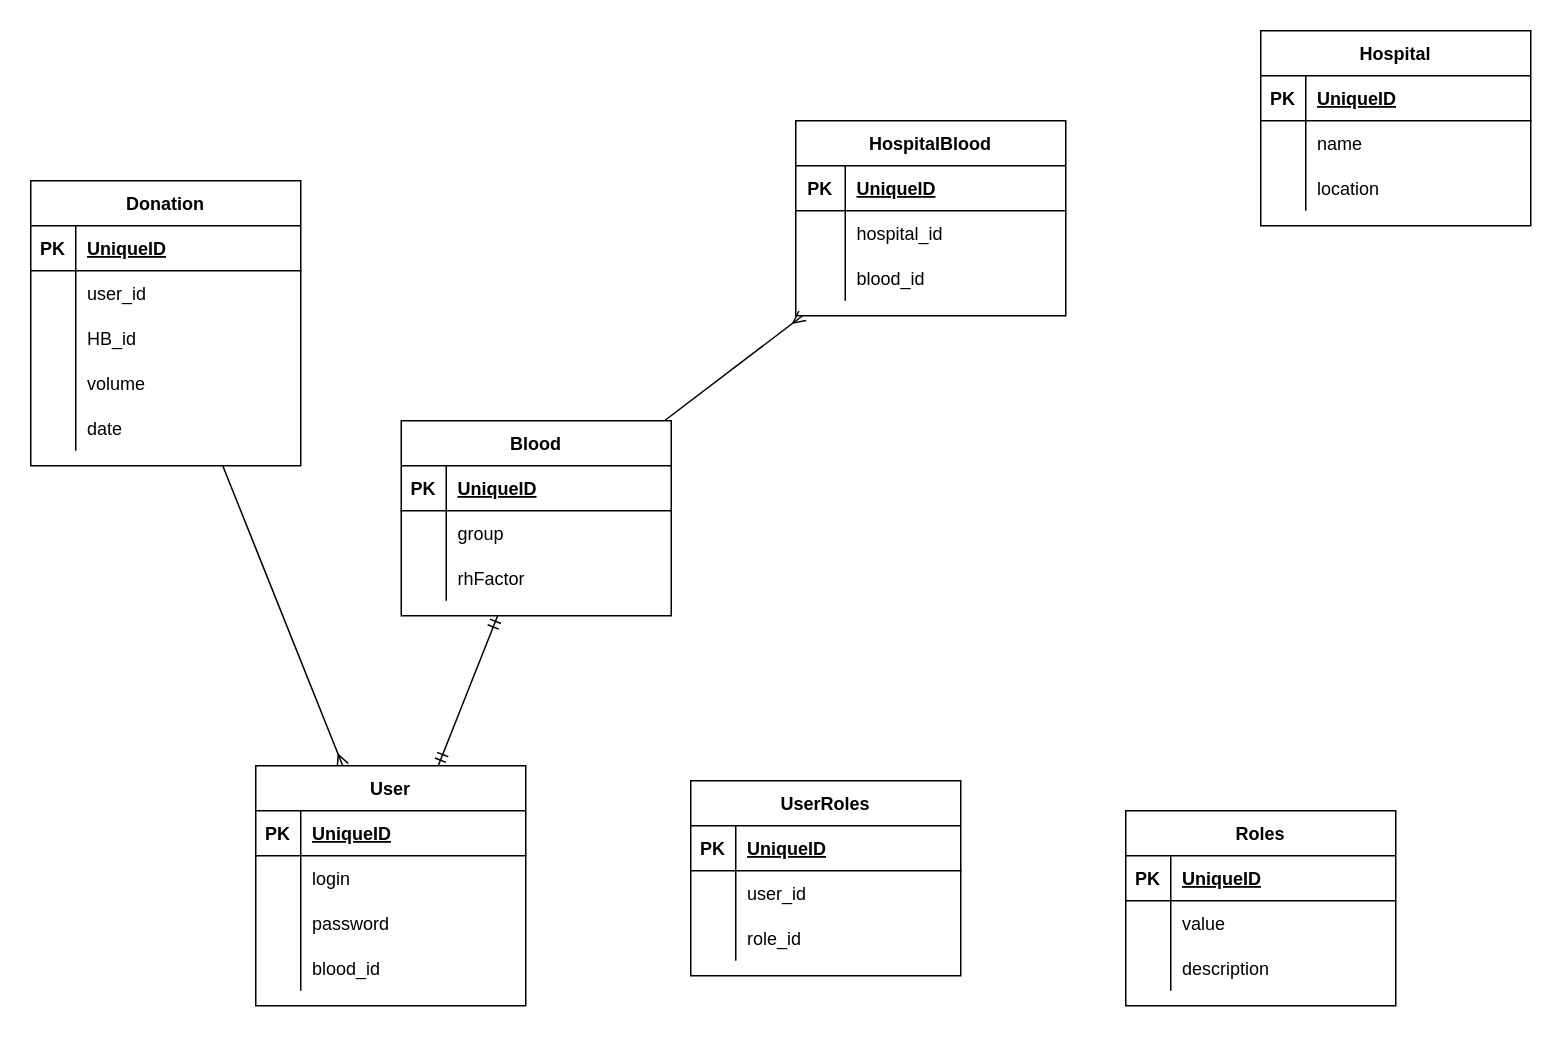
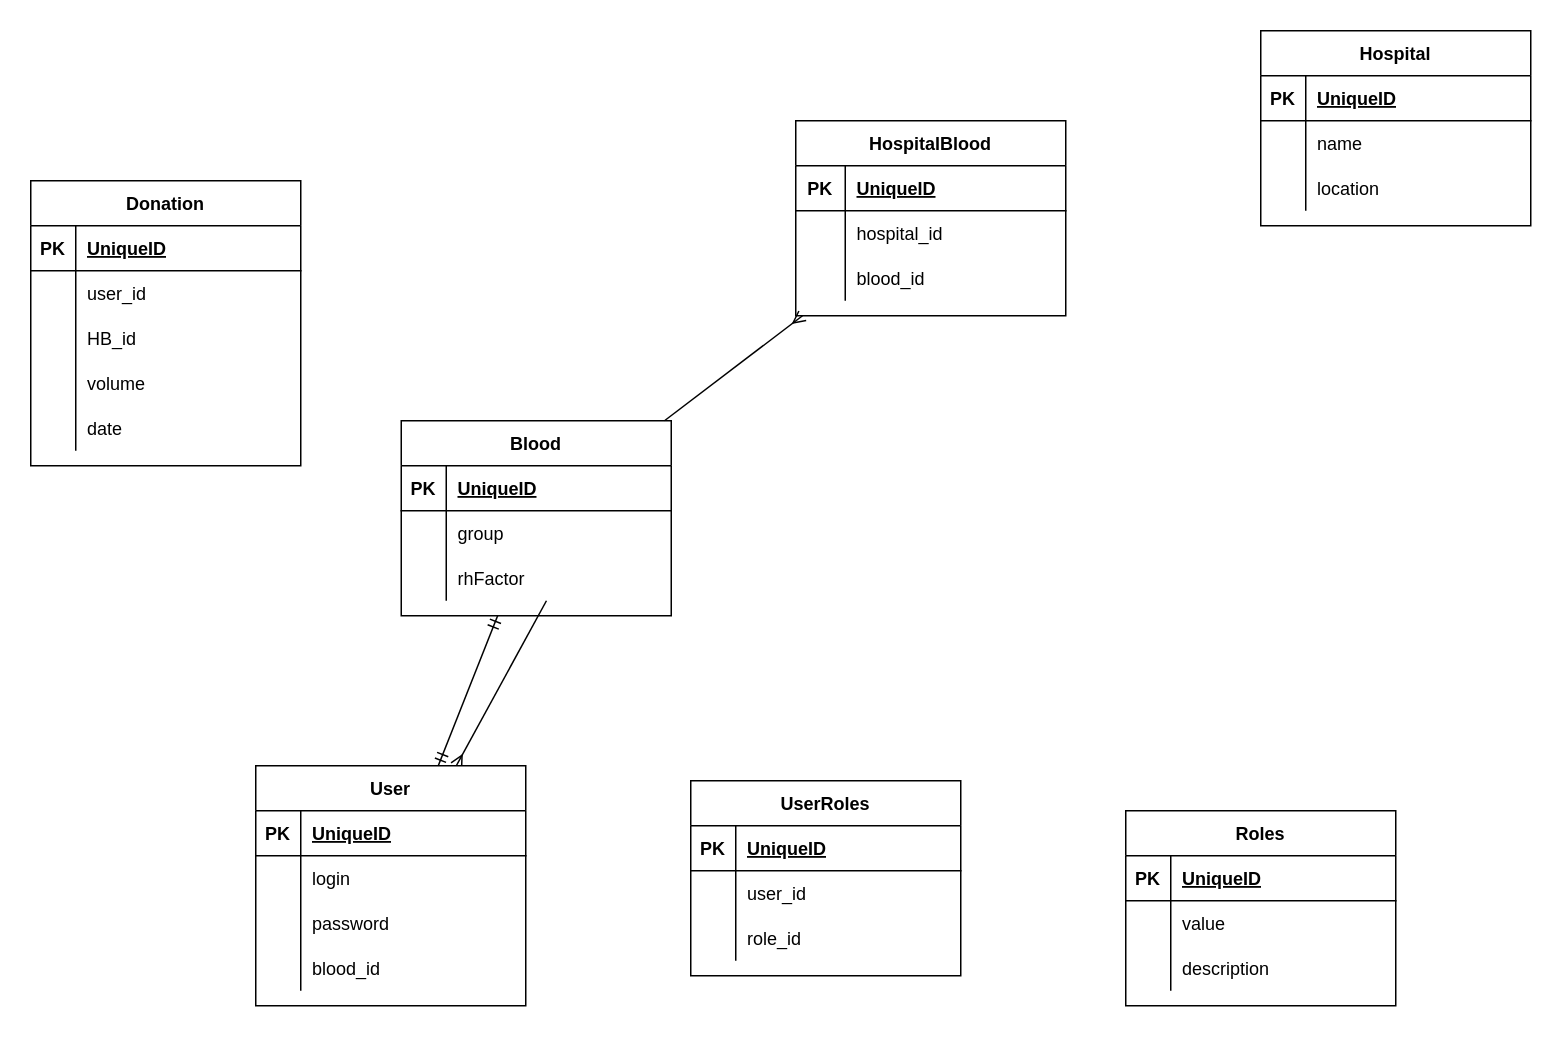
edge "Donation" -> "User": now "rhFactor" -> "User"
